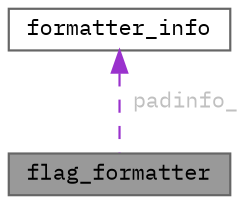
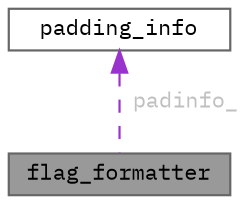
node "formatter_info": label "formatter_info" -> "padding_info"
